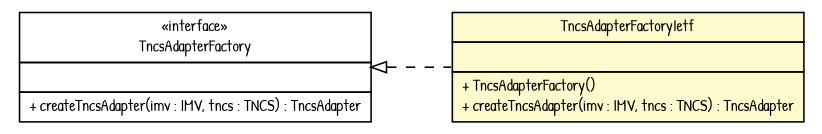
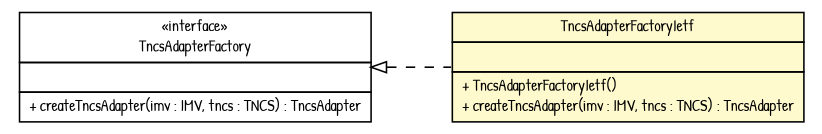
node "TncsAdapterFactoryIetf": text "+ TncsAdapterFactory()" -> "+ TncsAdapterFactoryIetf()"
